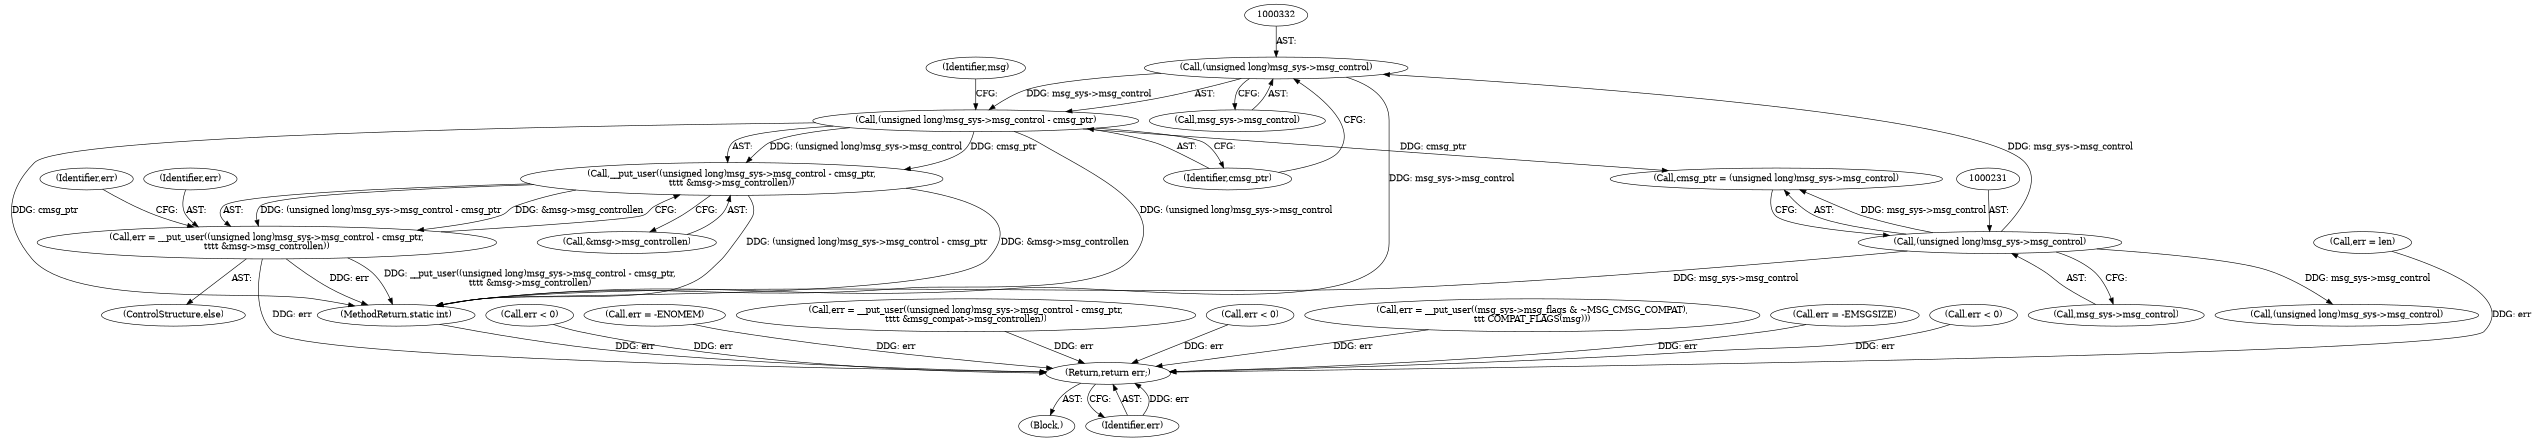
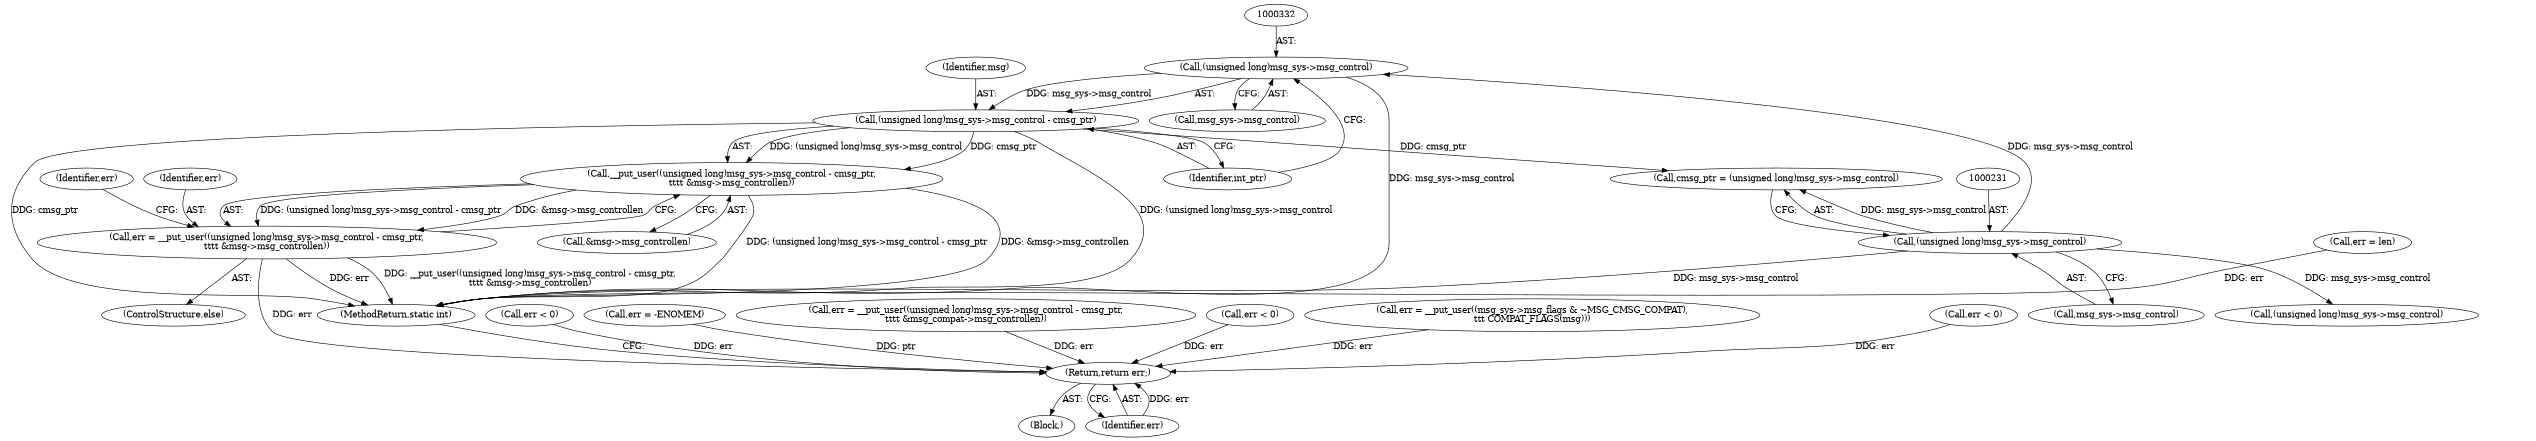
edge "(Identifier,msg)" -> "(Call,(unsigned long)msg_sys->msg_control - cmsg_ptr)": label "CFG: " -> "AST: "
node "(Identifier,cmsg_ptr)": label "(Identifier,cmsg_ptr)" -> "(Identifier,int_ptr)"
node "(Call,err = -EMSGSIZE)": removed
edge "(MethodReturn,static int)" -> "(Return,return err;)": label "DDG: err" -> "CFG: "
edge "(Call,err = -ENOMEM)" -> "(Return,return err;)": label "DDG: err" -> "DDG: ptr"
edge "(Call,err = len)" -> "(Return,return err;)": now "(Call,err = len)" -> "(MethodReturn,static int)"
